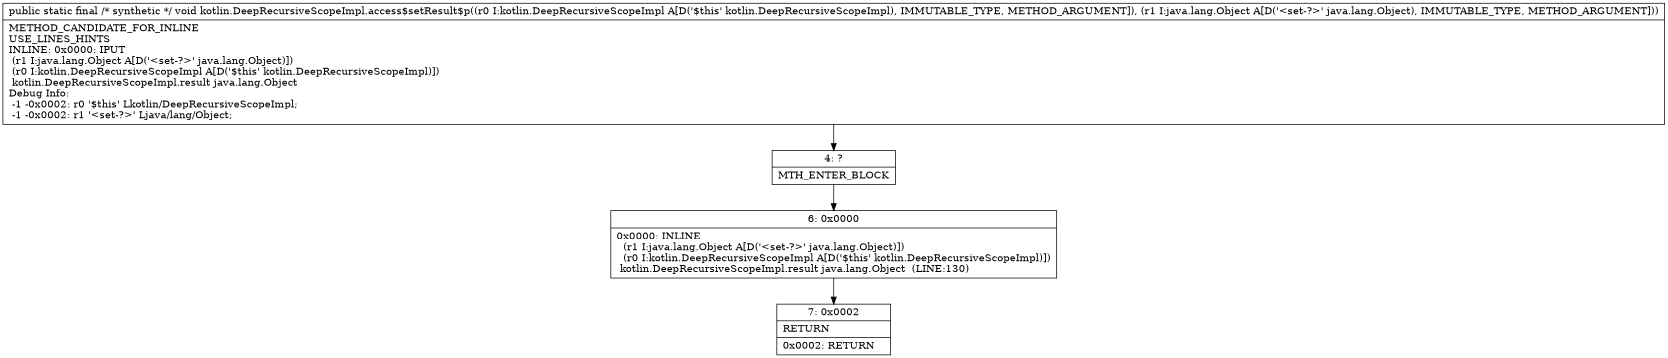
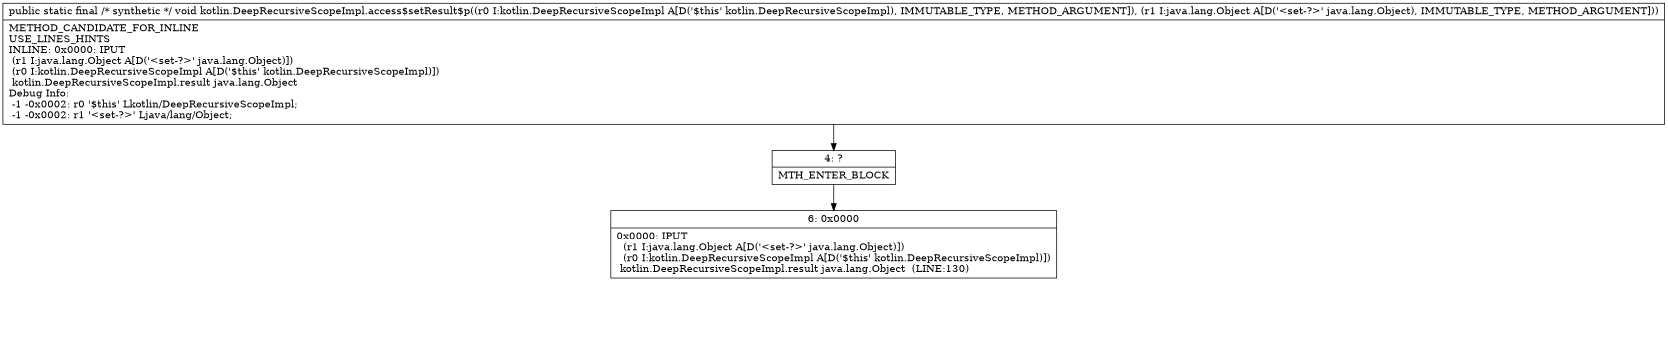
node "6: 0x0000": text "0x0000: INLINE" -> "0x0000: IPUT"
node "7: 0x0002": removed
